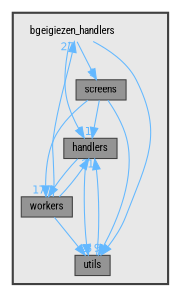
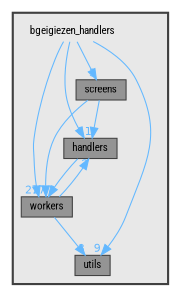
edge "workers" -> "bgeigiezen_handlers": reversed
edge "screens" -> "utils": removed
edge "handlers" -> "utils": removed
edge "utils" -> "handlers": removed
